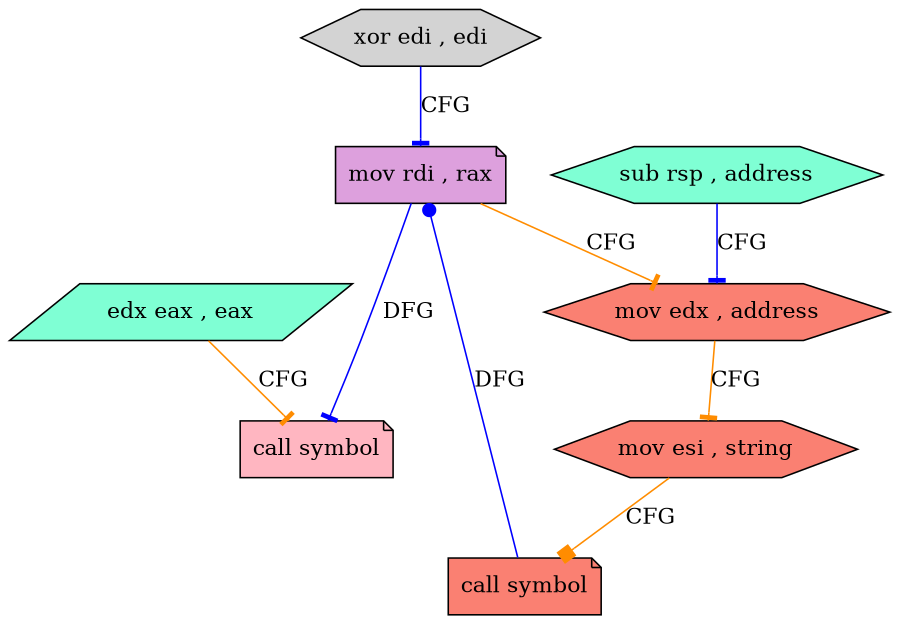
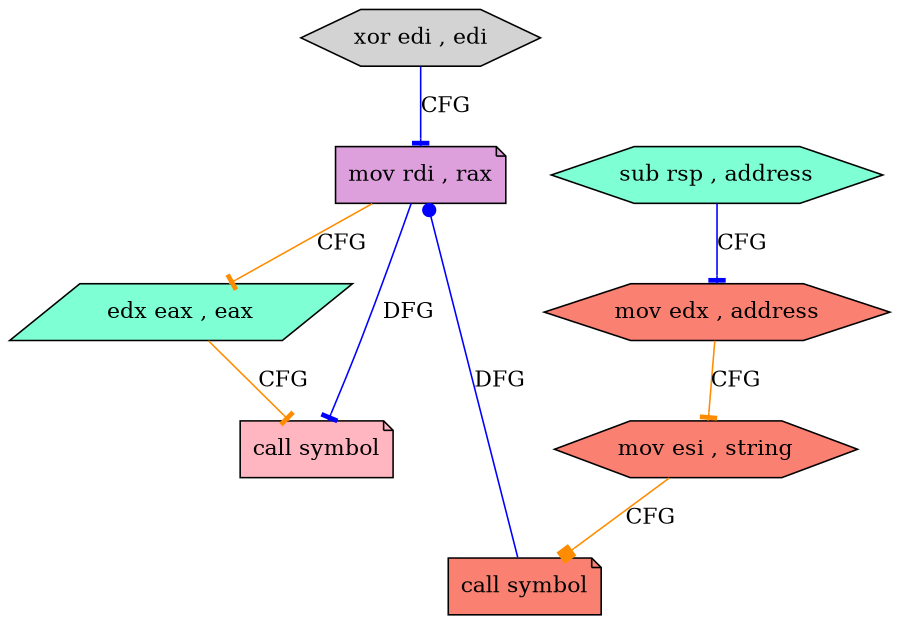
edge "mov rdi , rax" -> "mov edx , address": now "mov rdi , rax" -> "edx eax , eax"
